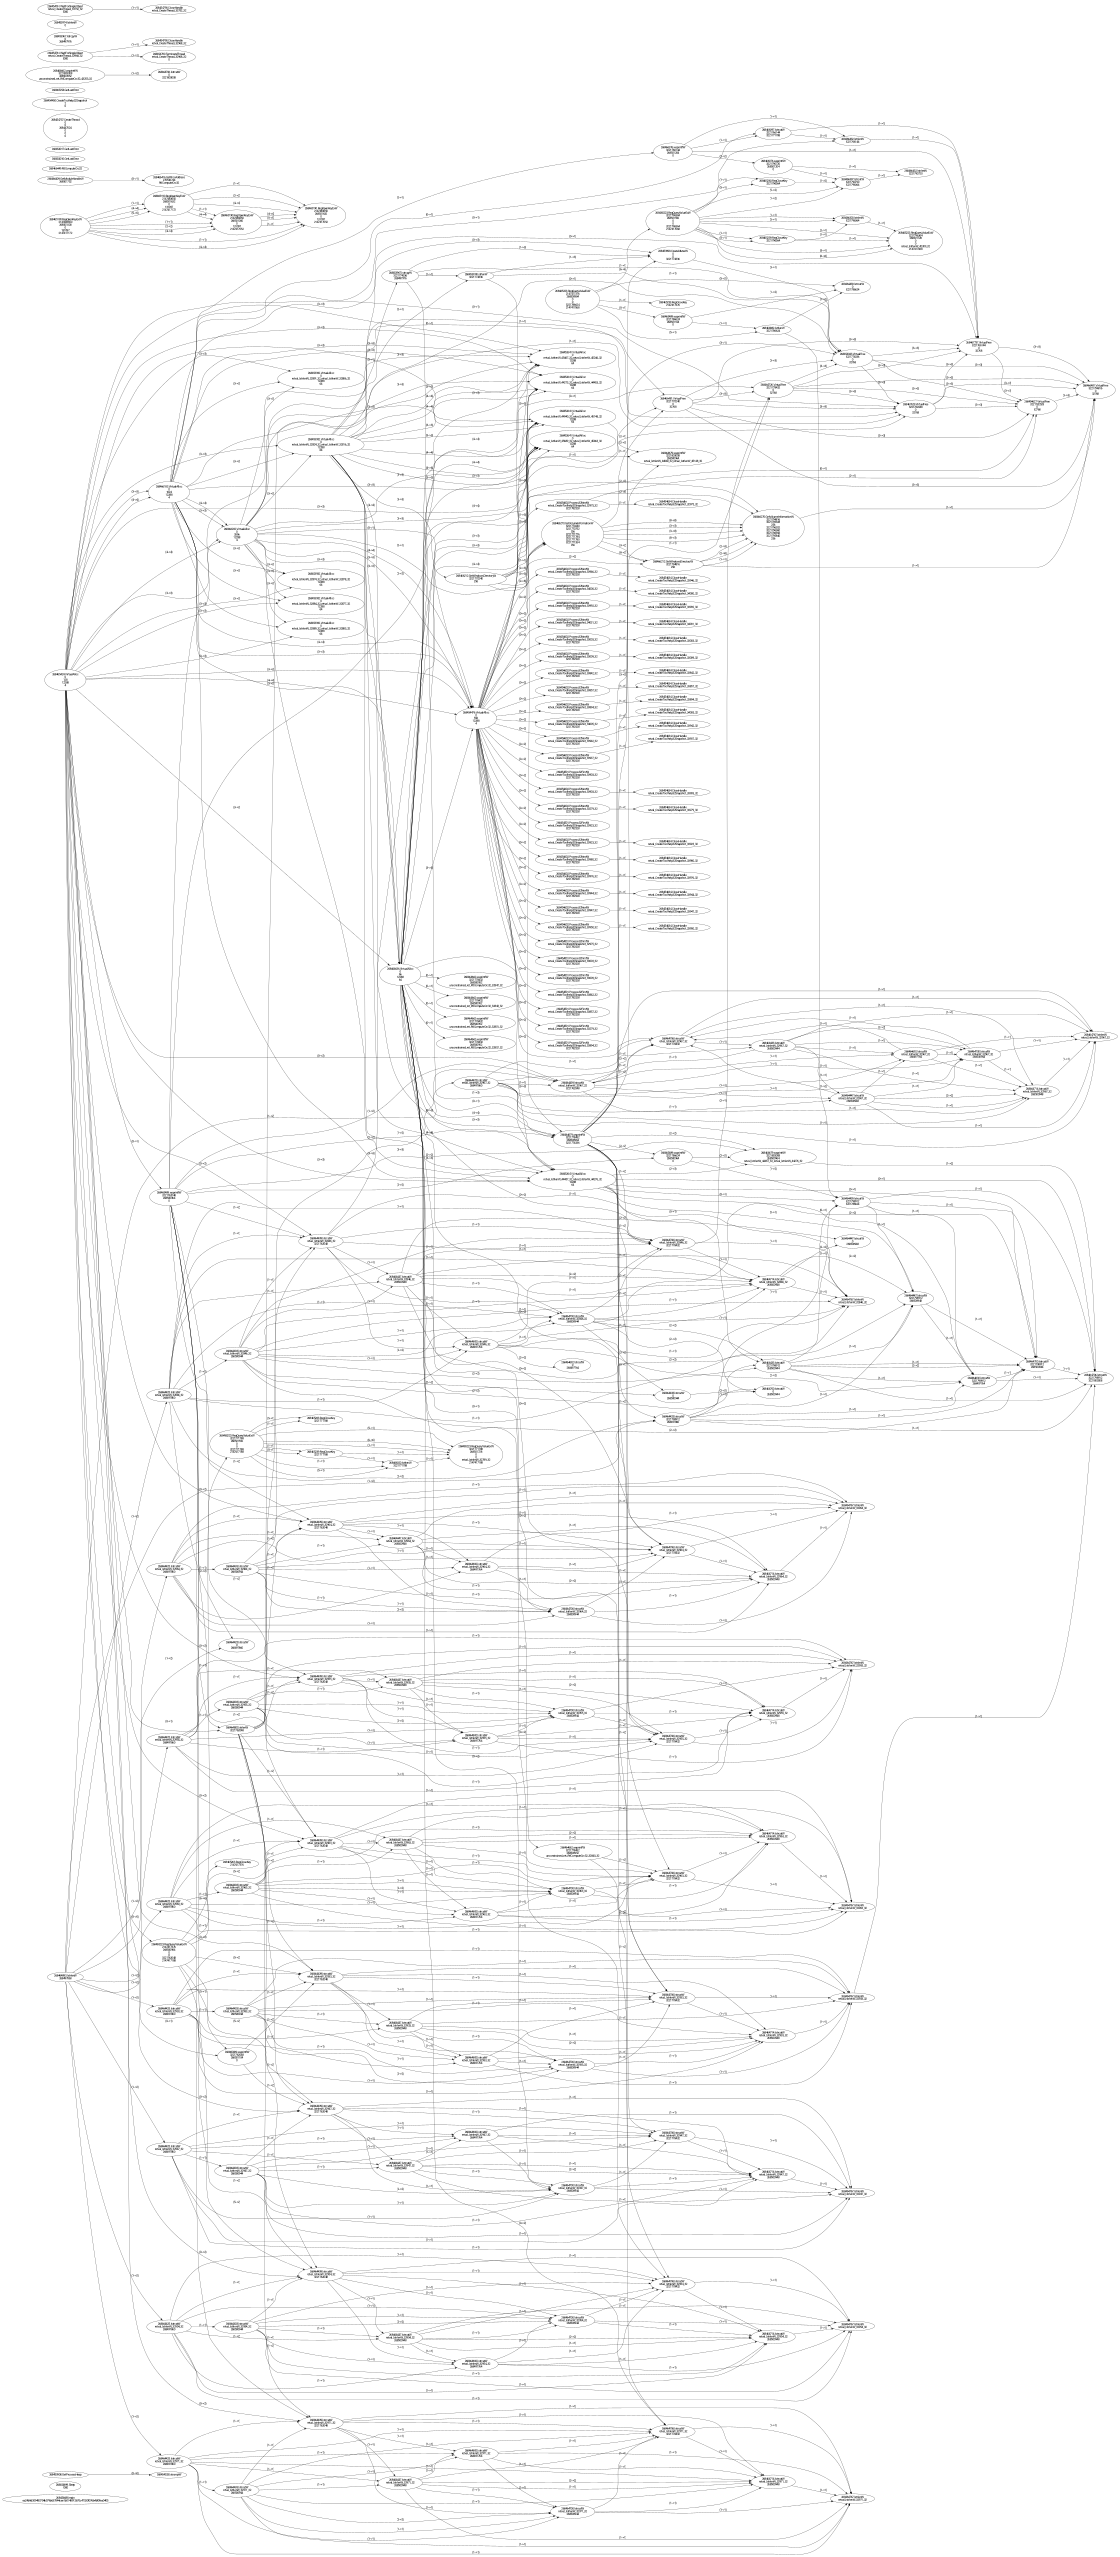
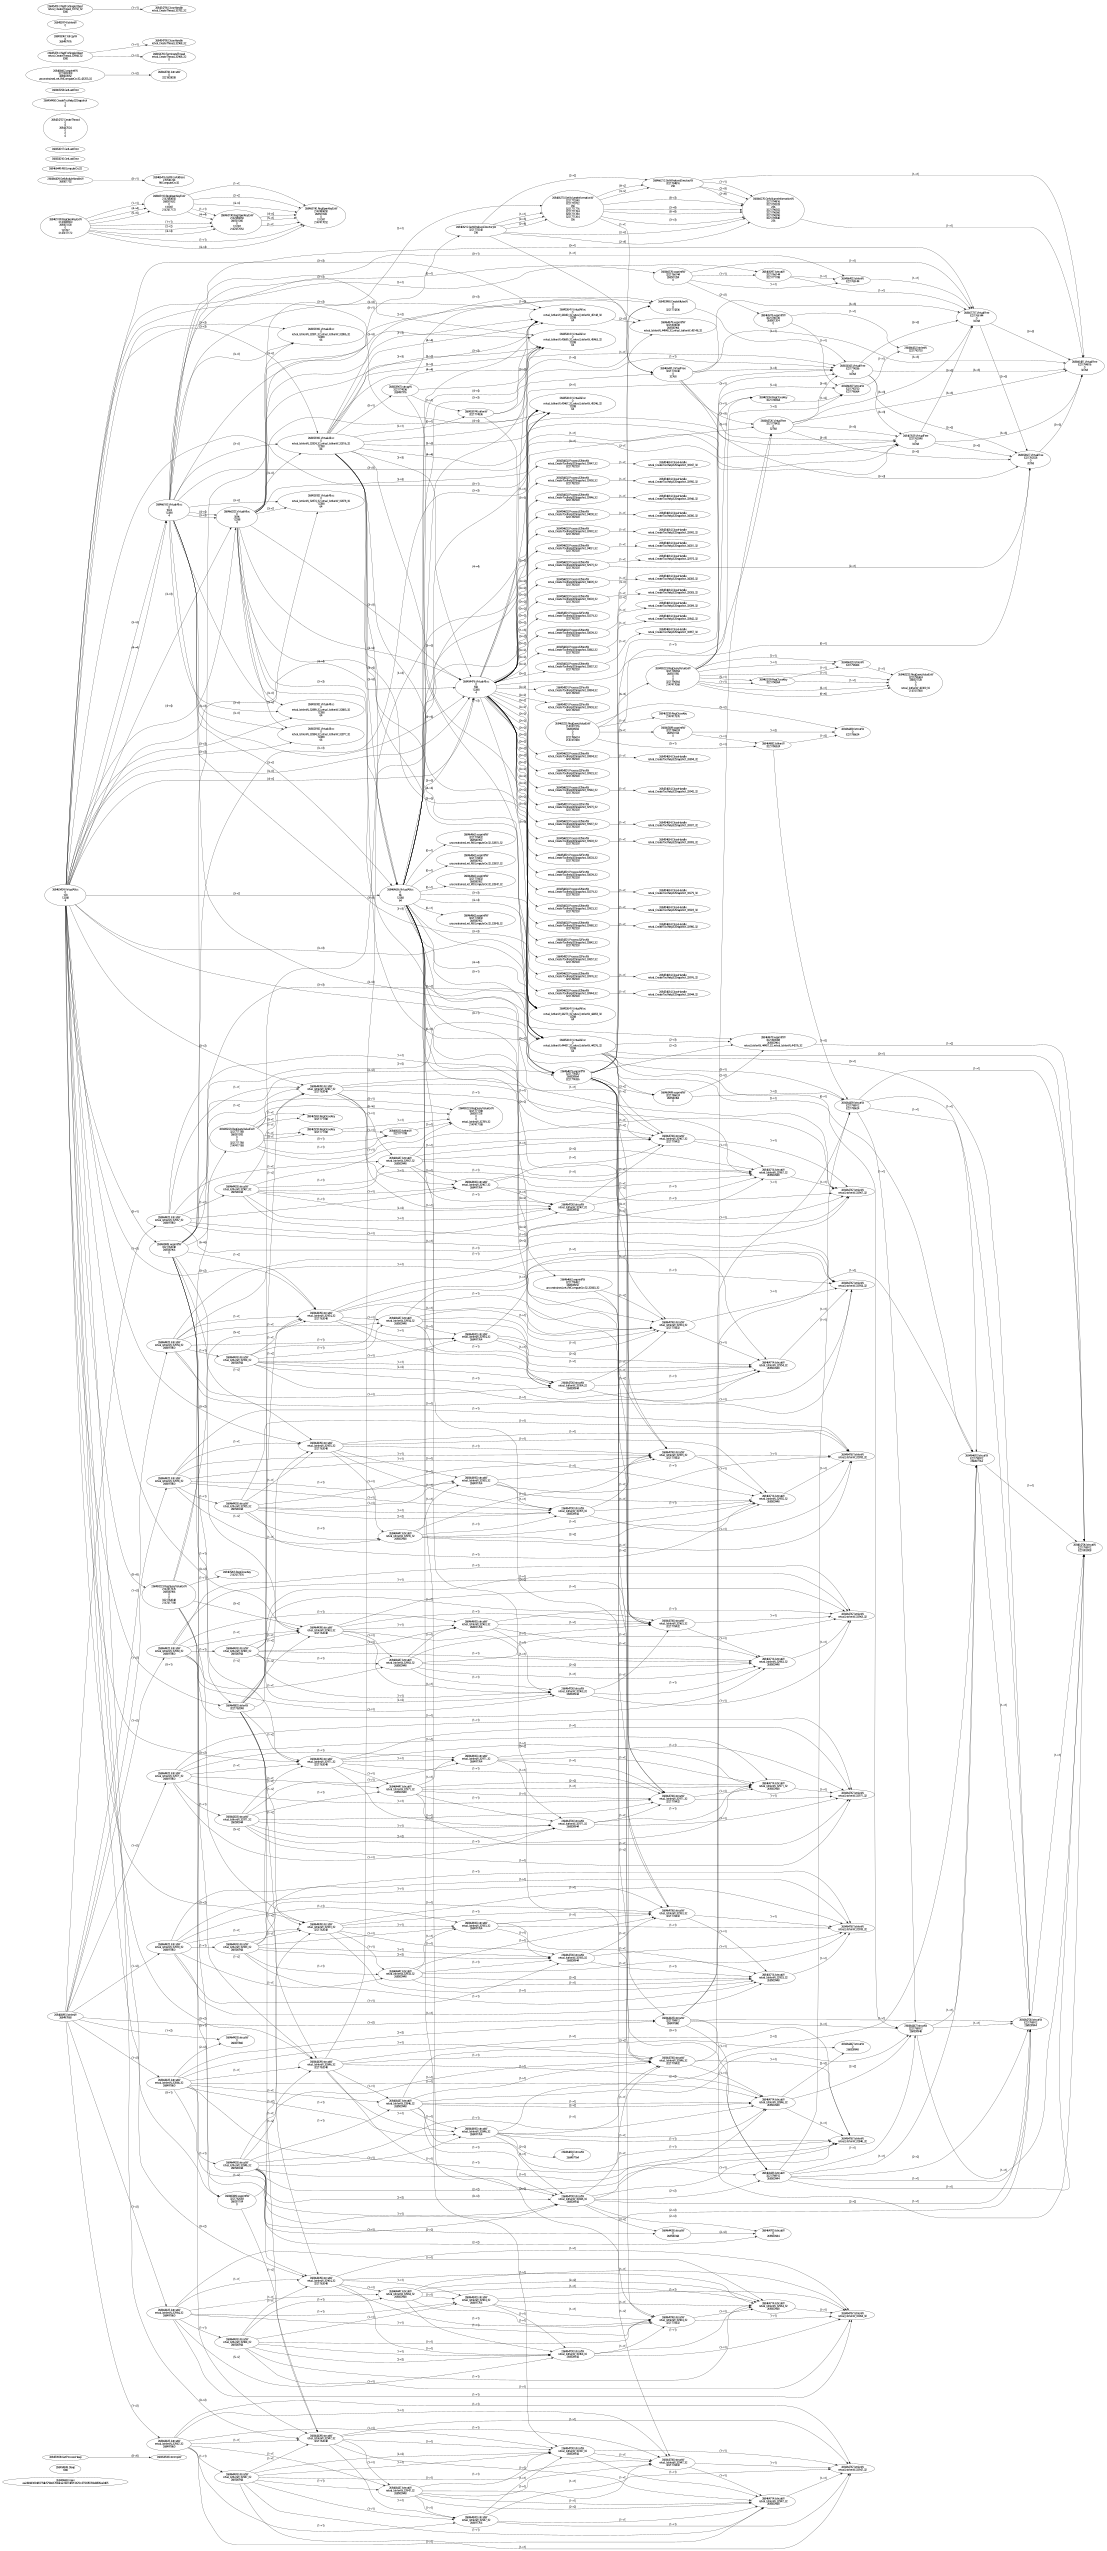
edge "268464706.lstrcatW retval_lstrlenW_32967_32 3221778432" -> "268464433.lstrcatW retval_lstrlenW_32967_32 268500944": reversed
edge "268464767.lstrlenW retval_lstrlenW_32933_32" -> "268464706.lstrcatW 3221798912 3221803008": now "268464447.lstrcatW 3221798912 268500948" -> "268464706.lstrcatW 3221798912 3221803008"
